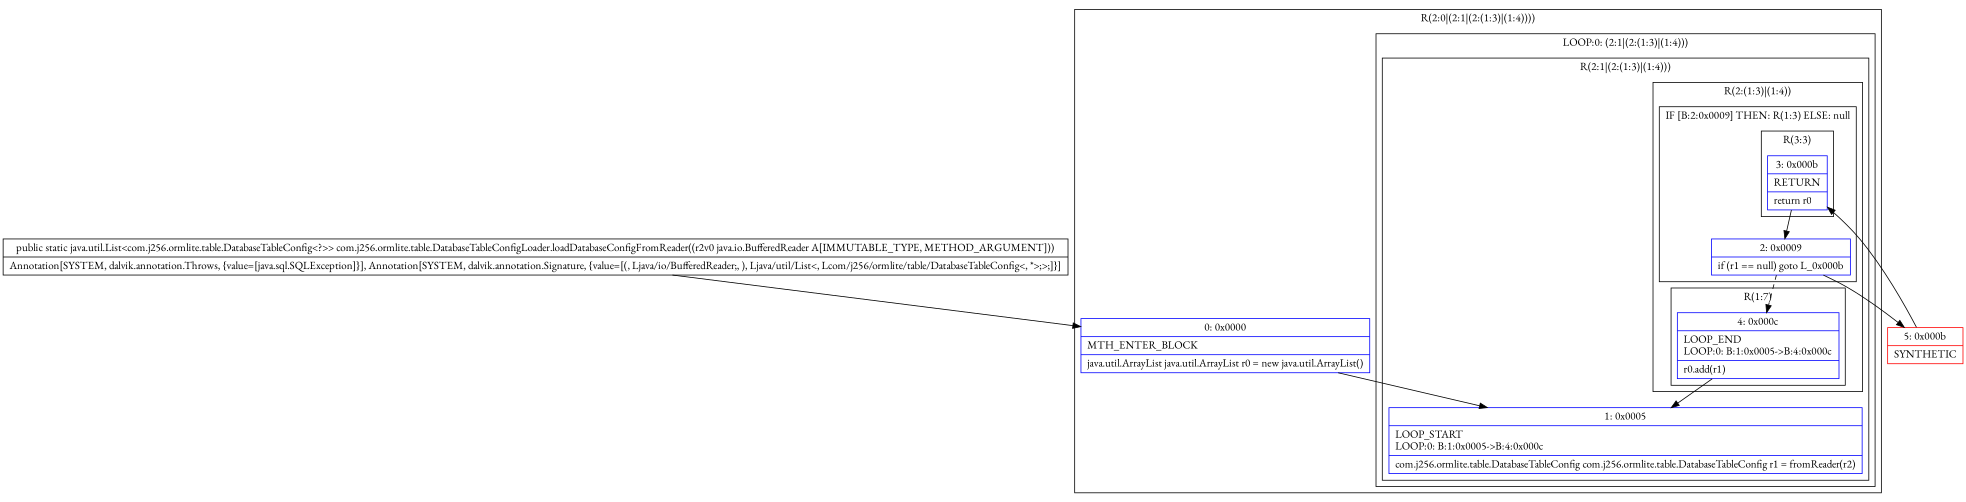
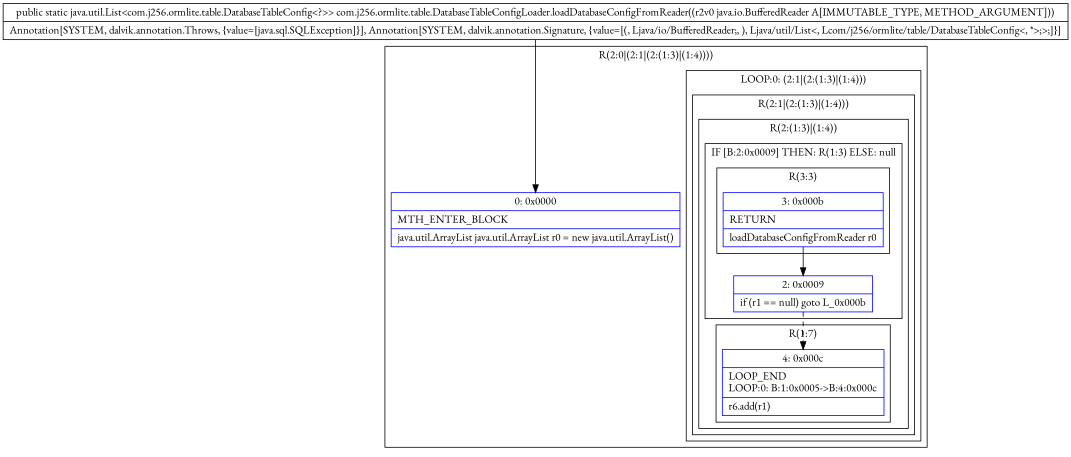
node "3: 0x000b": text "return r0" -> "loadDatabaseConfigFromReader r0"
node "5: 0x000b": removed
node "4: 0x000c": text "r0.add(r1)" -> "r6.add(r1)"
node "1: 0x0005": removed
